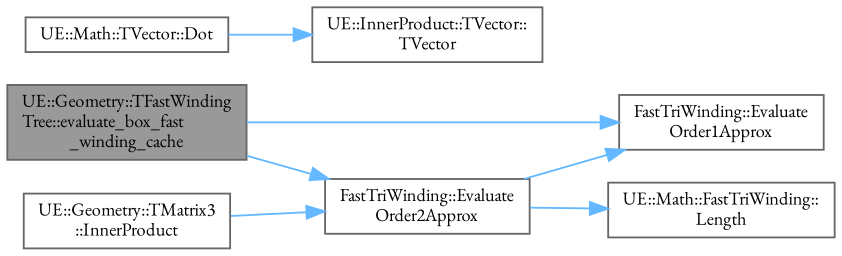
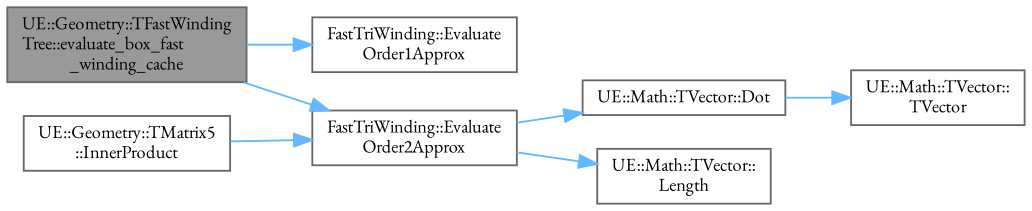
node "UE::InnerProduct::TVector:: TVector": label "UE::InnerProduct::TVector:: TVector" -> "UE::Math::TVector:: TVector"
edge "FastTriWinding::Evaluate Order2Approx" -> "FastTriWinding::Evaluate Order1Approx": now "FastTriWinding::Evaluate Order2Approx" -> "UE::Math::TVector::Dot"
node "UE::Math::FastTriWinding:: Length": label "UE::Math::FastTriWinding:: Length" -> "UE::Math::TVector:: Length"
node "UE::Geometry::TMatrix3 ::InnerProduct": label "UE::Geometry::TMatrix3 ::InnerProduct" -> "UE::Geometry::TMatrix5 ::InnerProduct"
